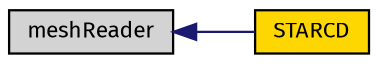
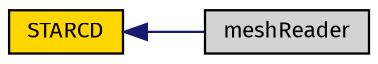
edge "STARCD" -> "meshReader": reversed
